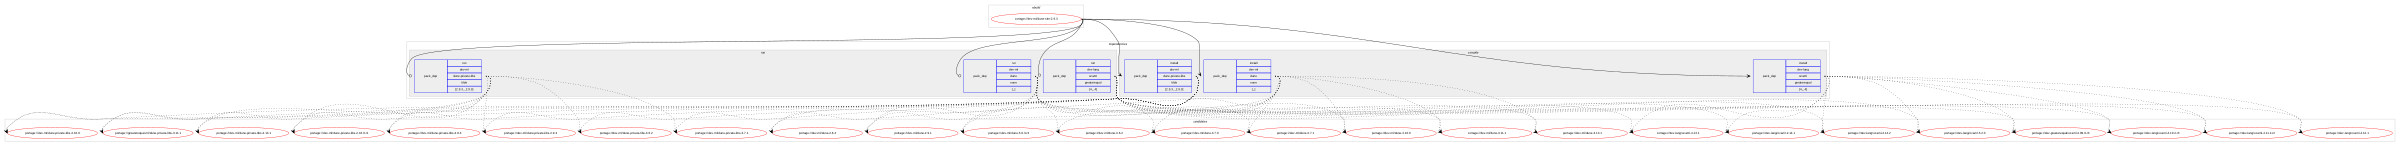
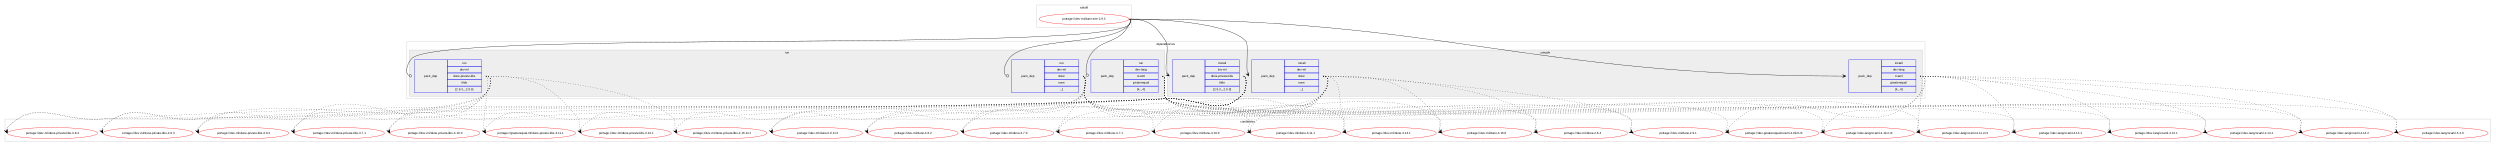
node "portage://dev-ml/dune-3.16.0": added
